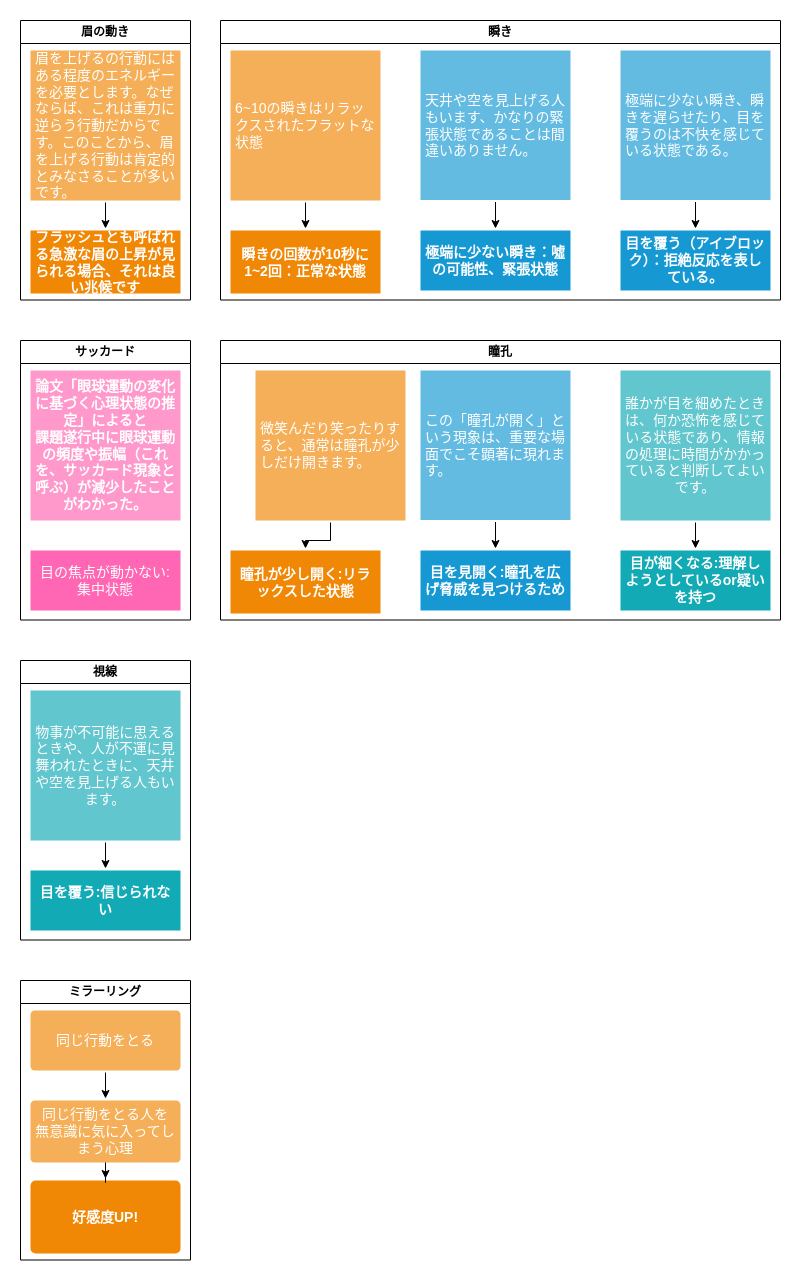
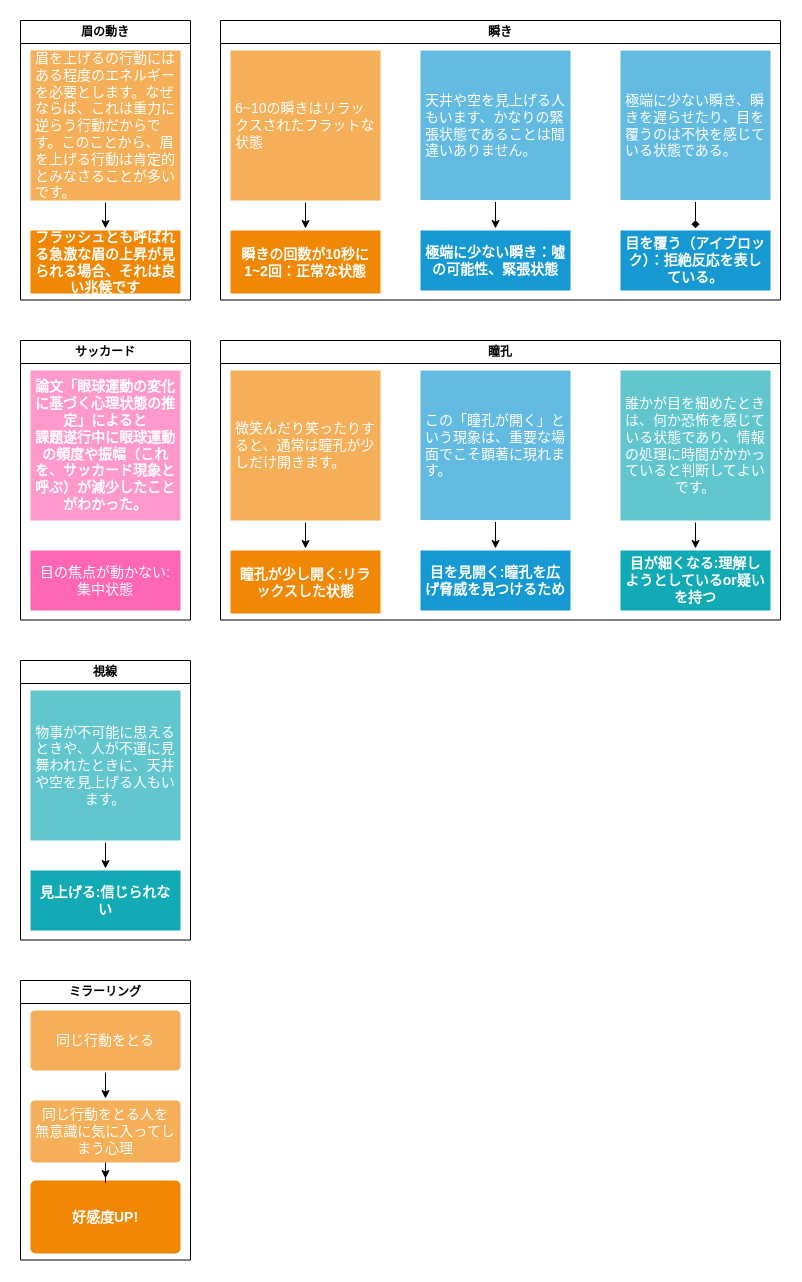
edge "極端に少ない瞬き、瞬きを遅らせたり、目を覆うのは不快を感じている状態である。" -> "目を覆う（アイブロック）：拒絶反応を表している。": arrowhead classic -> diamond
node "微笑んだり笑ったりすると、通常は瞳孔が少しだけ開きます。": moved (331, 446) -> (306, 446)
node "目を覆う:信じられない": label "目を覆う:信じられない" -> "見上げる:信じられない"
